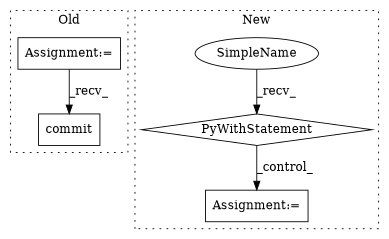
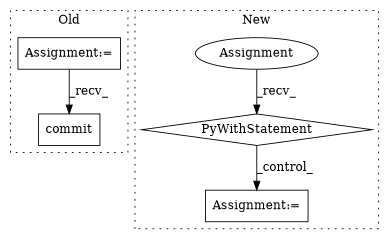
node "SimpleName": label "SimpleName" -> "Assignment"
